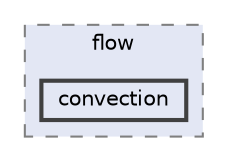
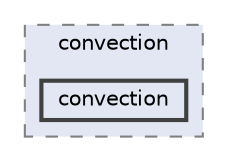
cluster "flow": label "flow" -> "convection"
